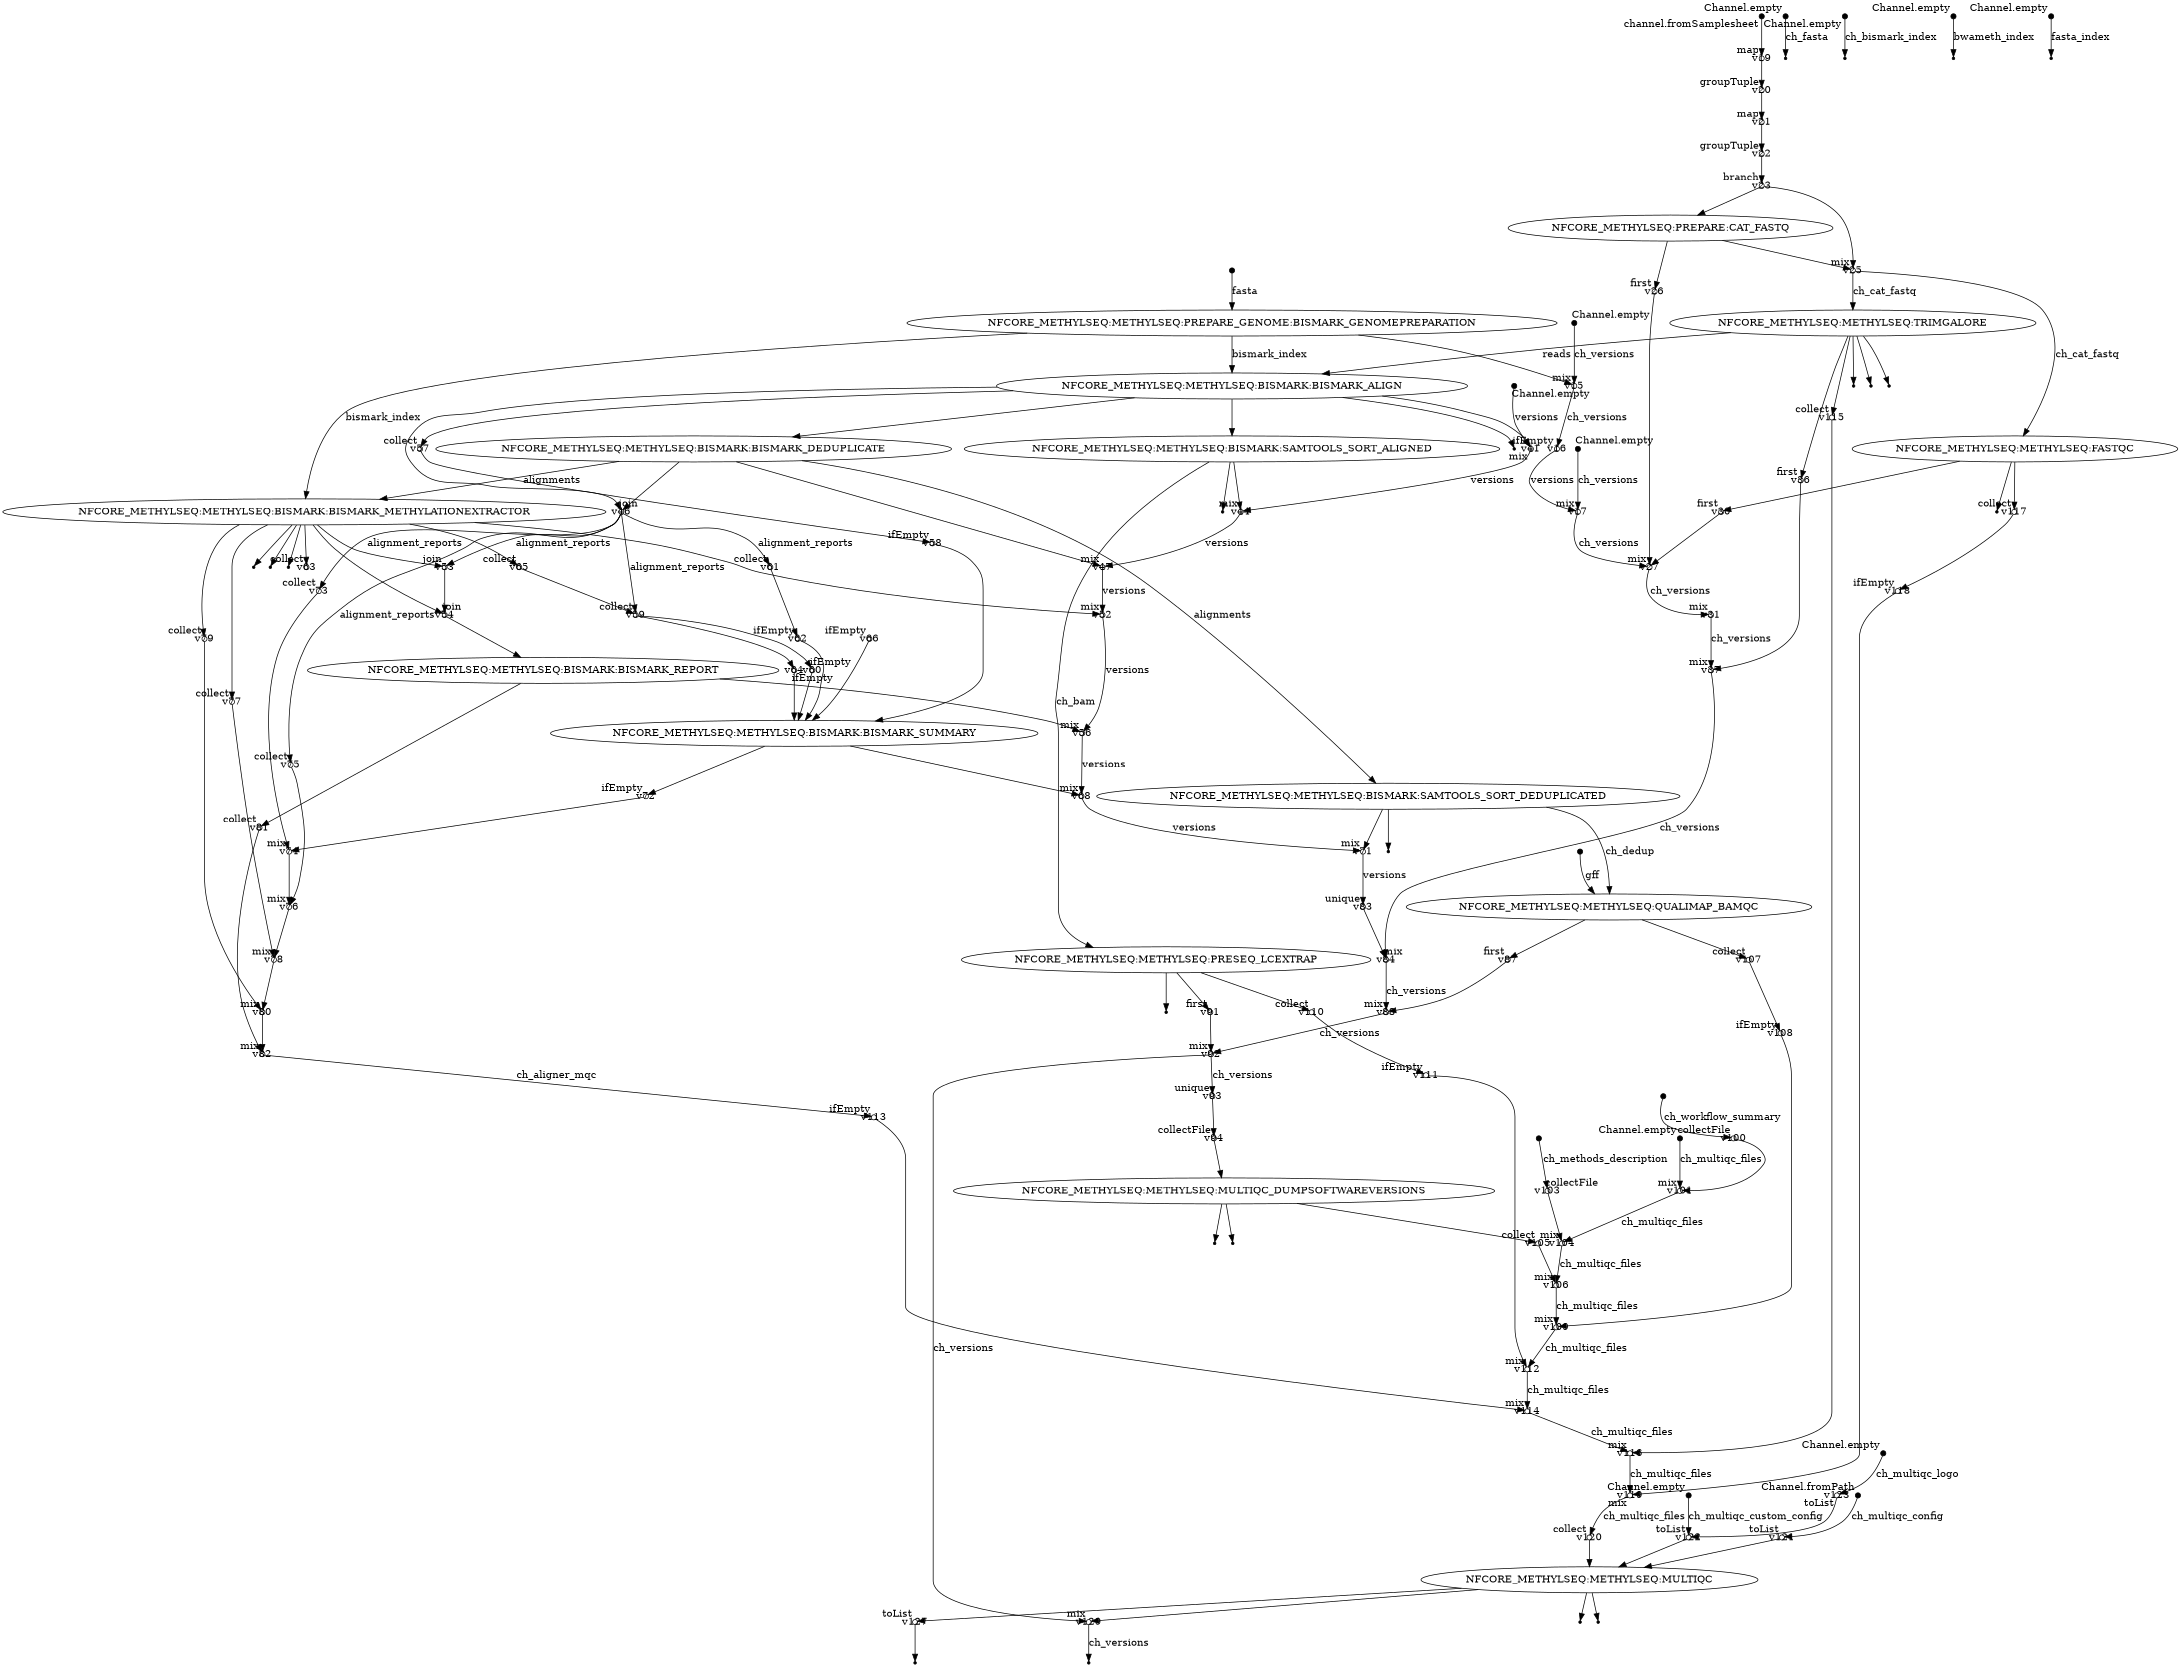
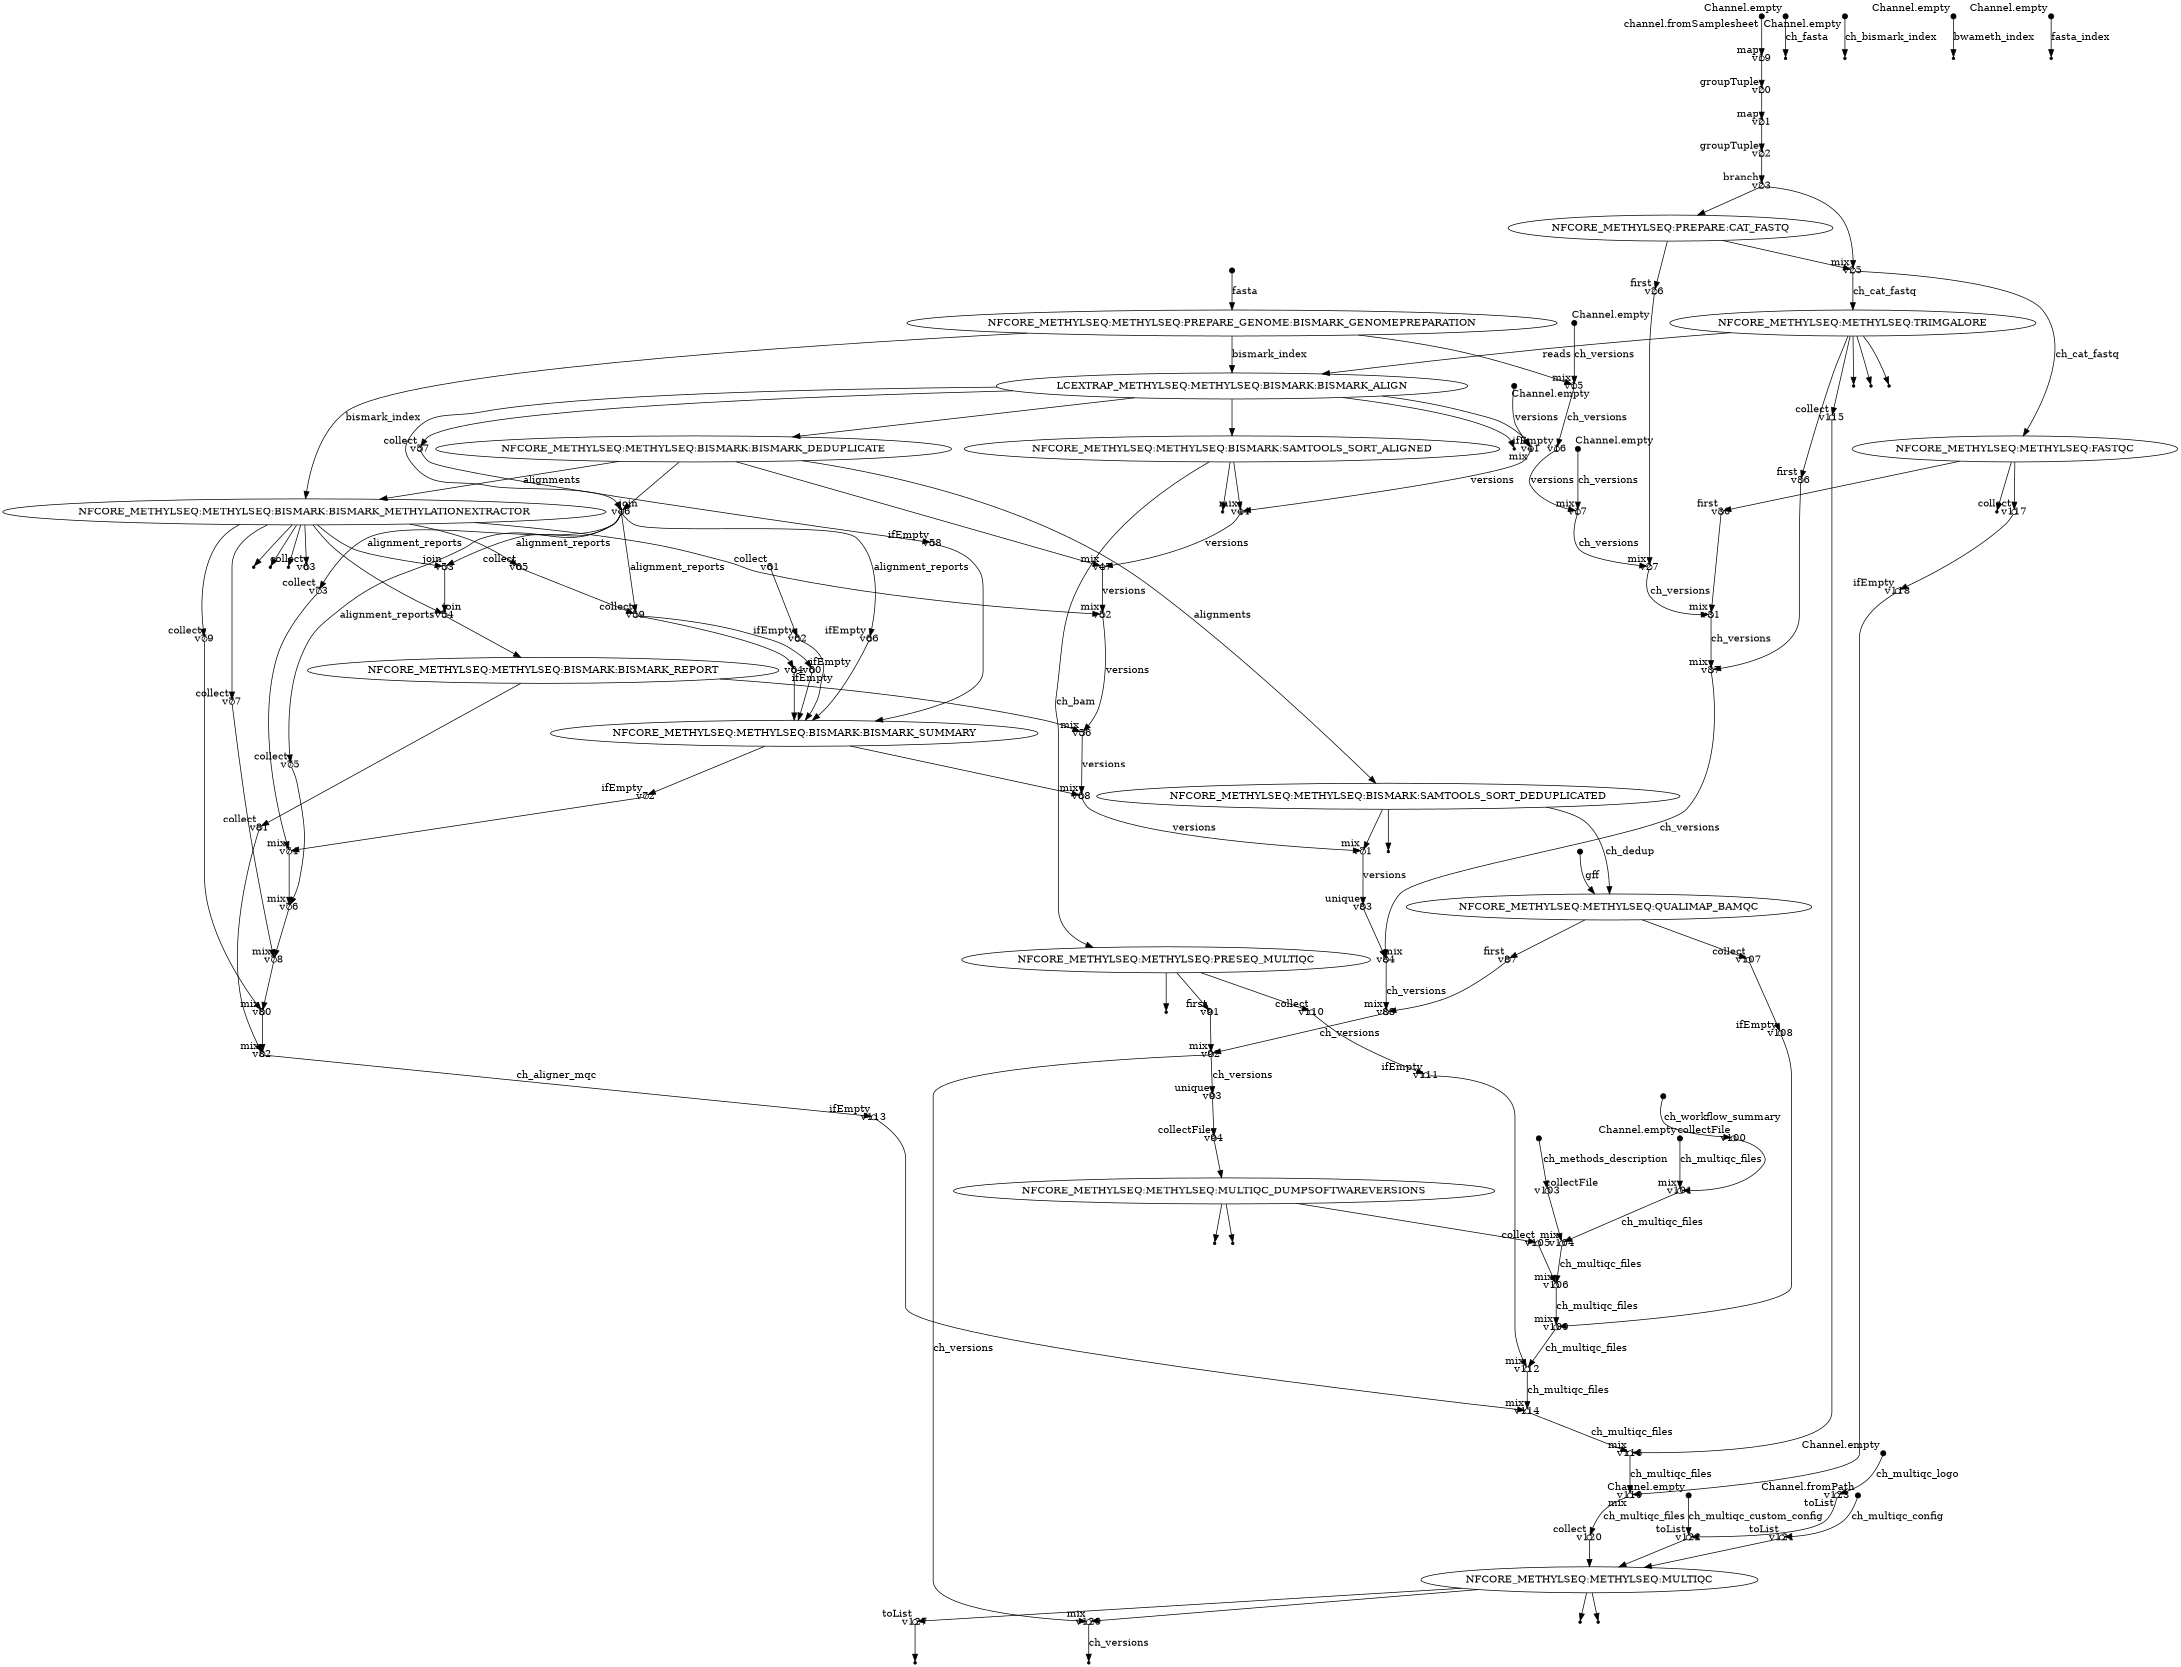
node "NFCORE_METHYLSEQ:METHYLSEQ:BISMARK:BISMARK_ALIGN": label "NFCORE_METHYLSEQ:METHYLSEQ:BISMARK:BISMARK_ALIGN" -> "LCEXTRAP_METHYLSEQ:METHYLSEQ:BISMARK:BISMARK_ALIGN"
edge "v46 join" -> "v61 collect": now "v46 join" -> "v66 ifEmpty"
edge "v30 first" -> "v27 mix": now "v30 first" -> "v31 mix"
node "NFCORE_METHYLSEQ:METHYLSEQ:PRESEQ_LCEXTRAP": label "NFCORE_METHYLSEQ:METHYLSEQ:PRESEQ_LCEXTRAP" -> "NFCORE_METHYLSEQ:METHYLSEQ:PRESEQ_MULTIQC"
